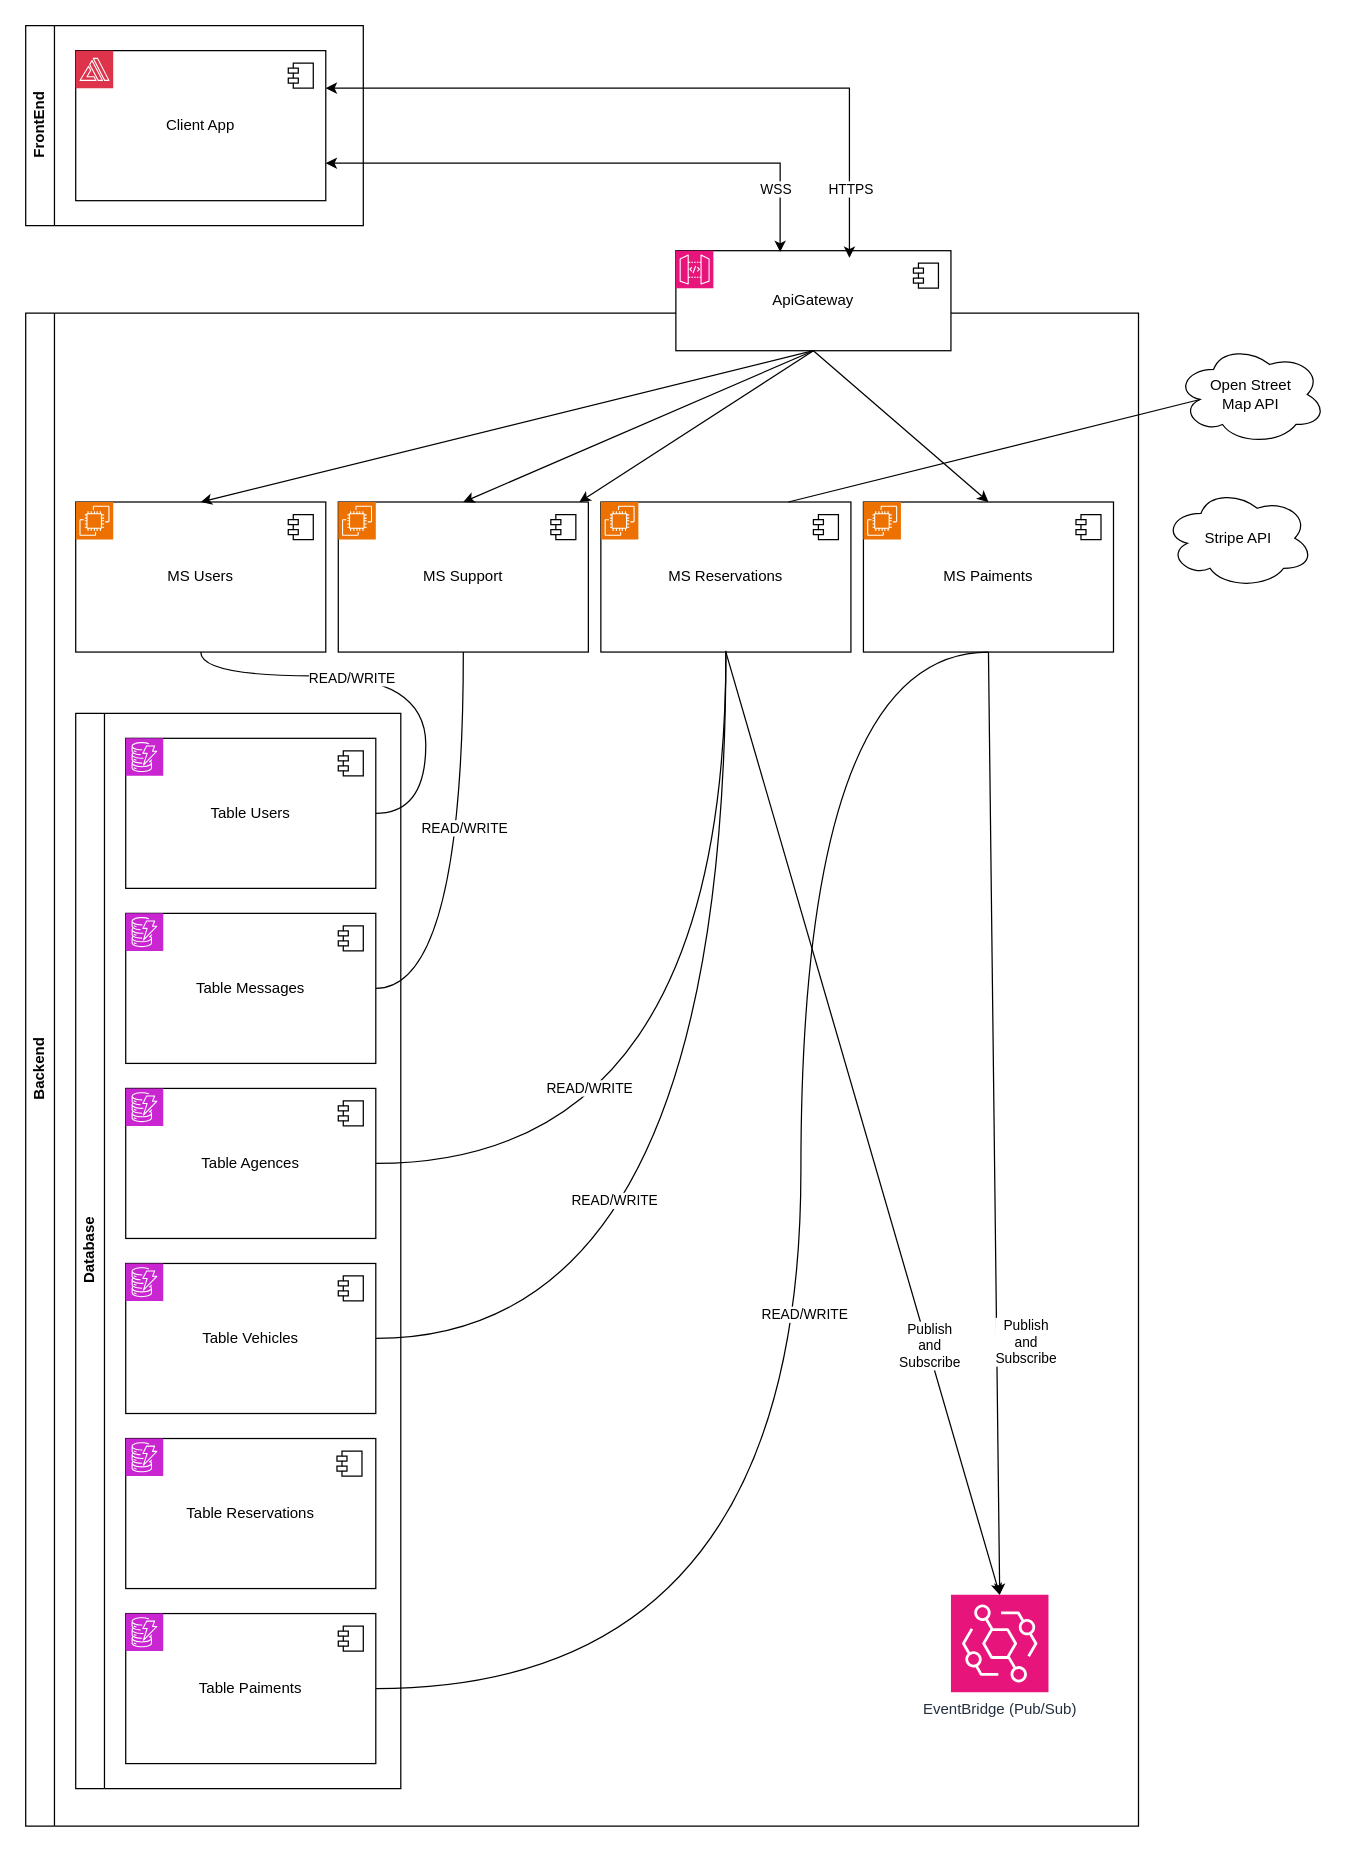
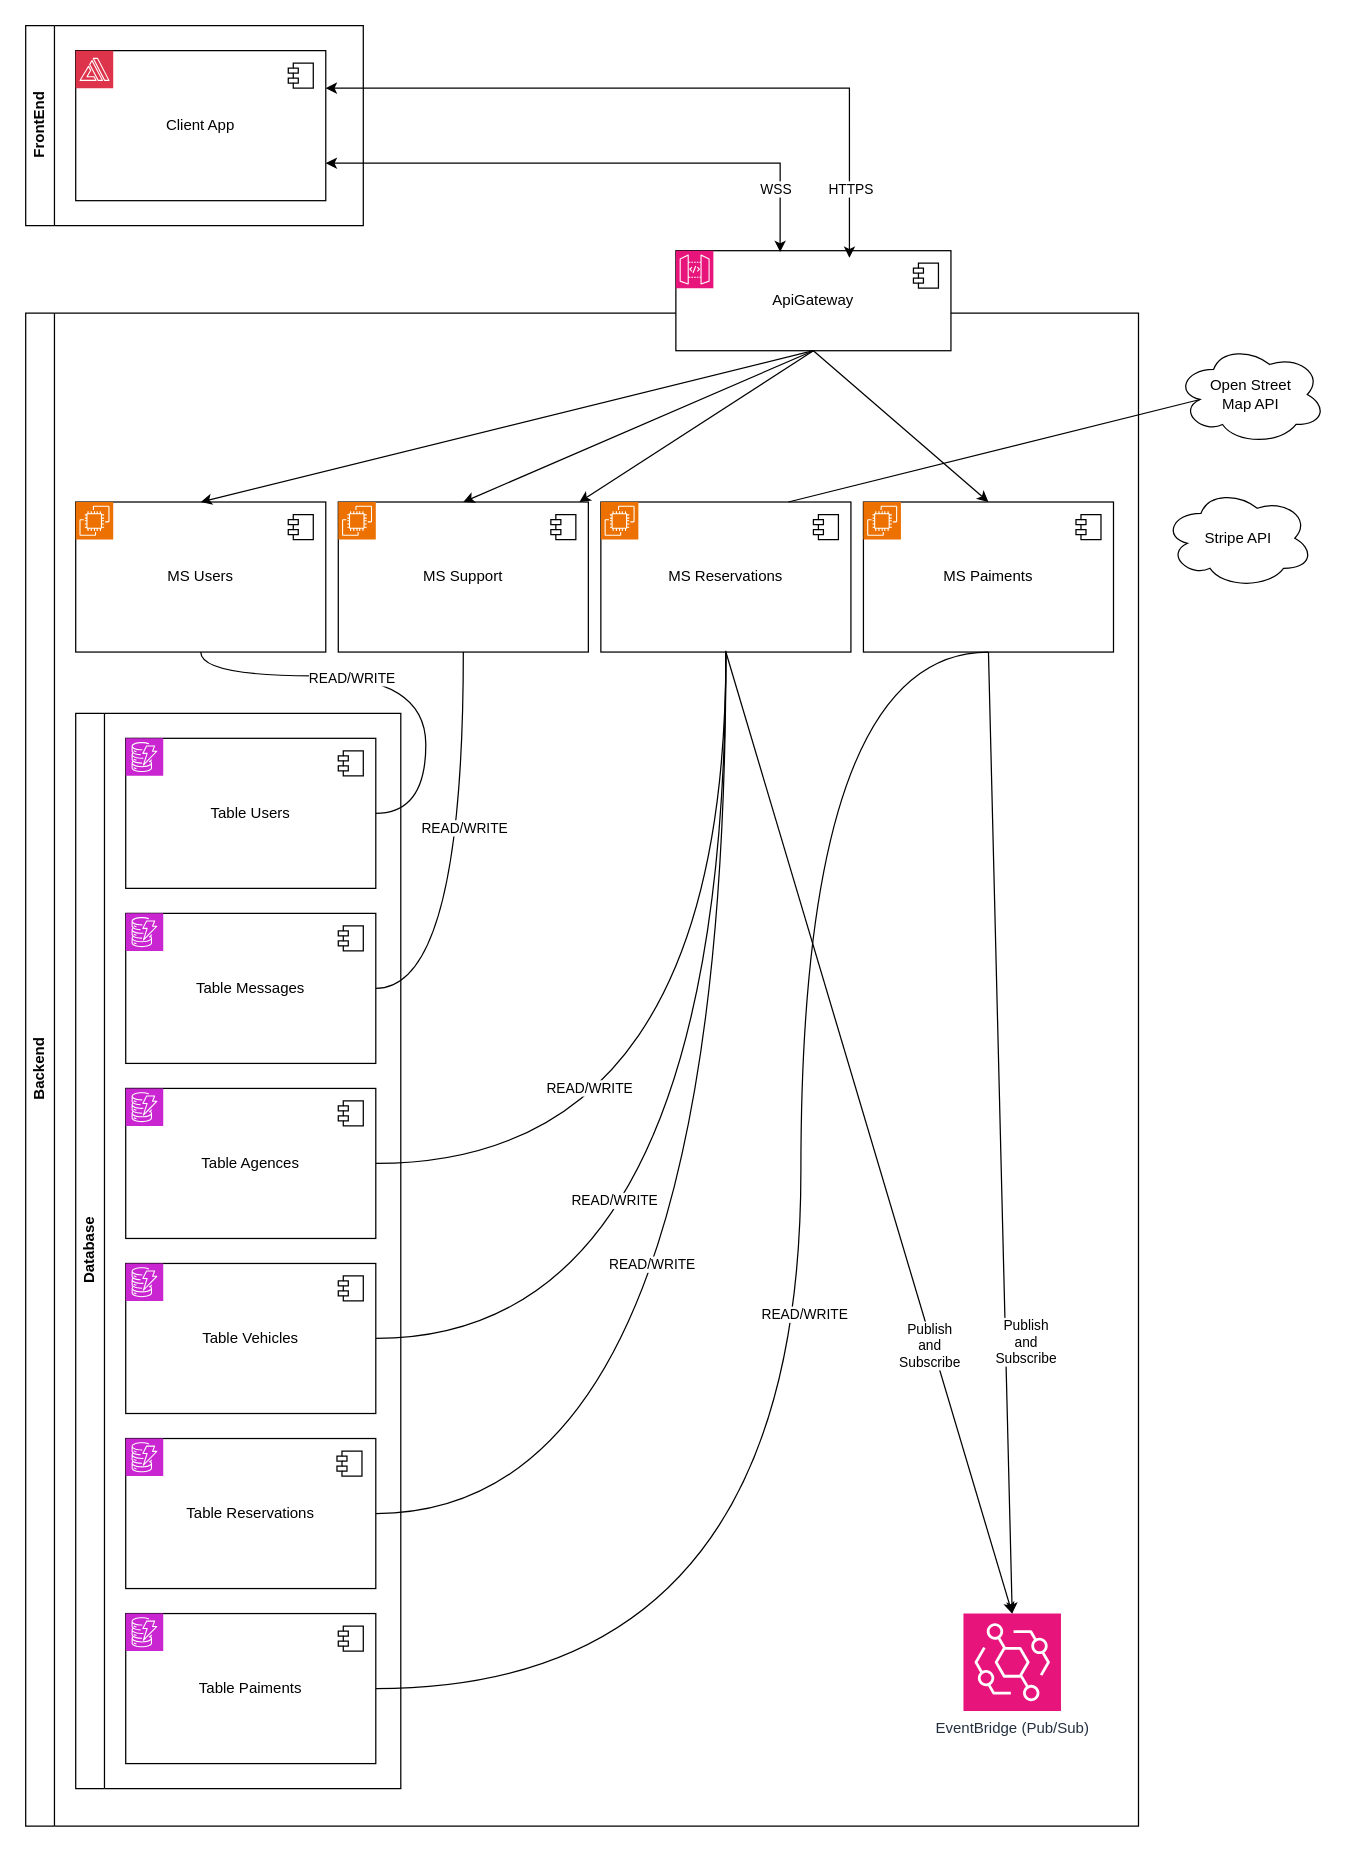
edge "MS Reservations" -- "Table Reservations": added, label "READ/WRITE"
node "EventBridge (Pub/Sub)": moved (999, 1643) -> (1012, 1662)
